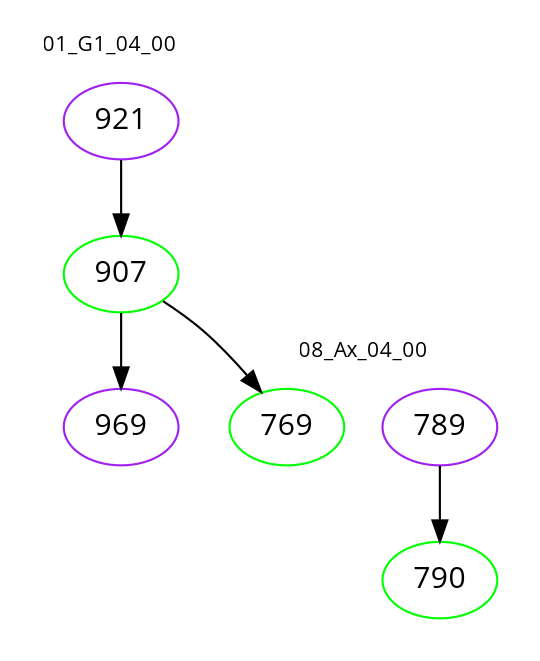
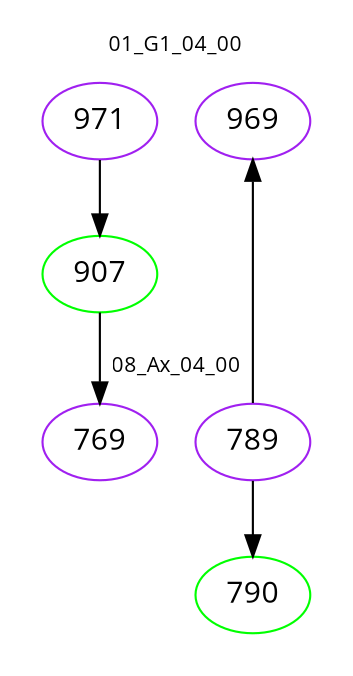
node "921": label "921" -> "971"
edge "907" -> "969": now "789" -> "969"
node "769": color green -> purple
